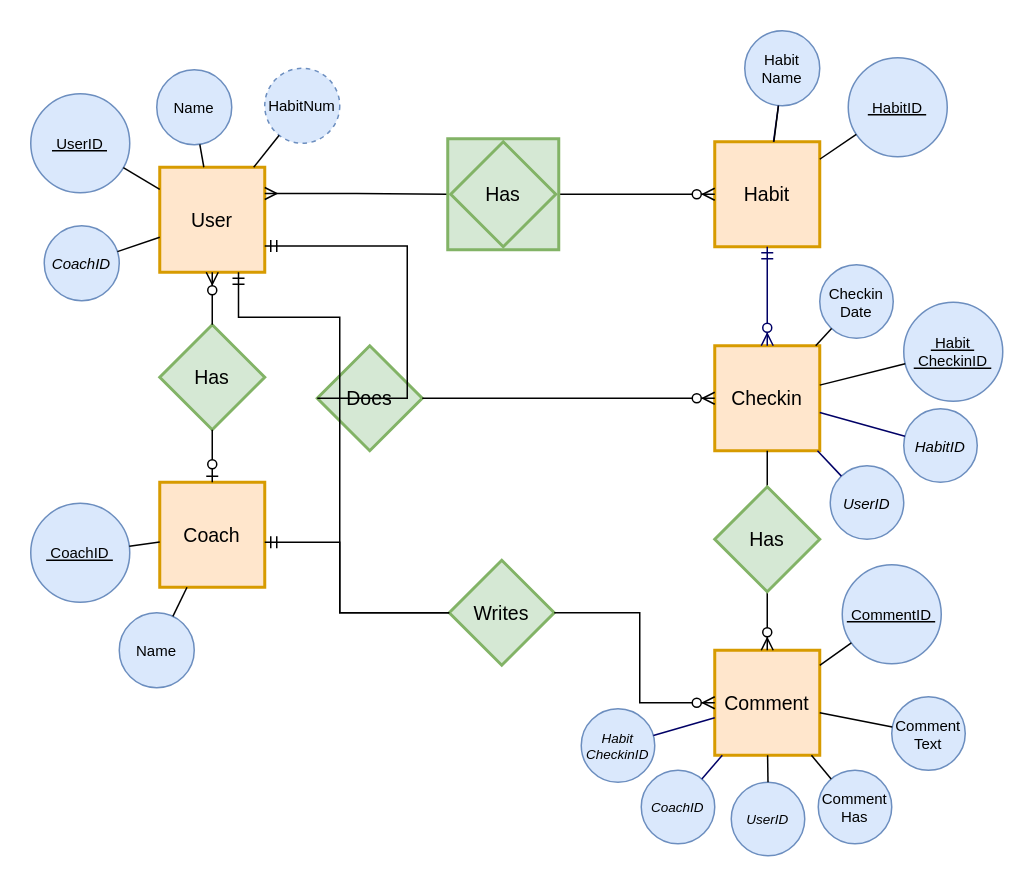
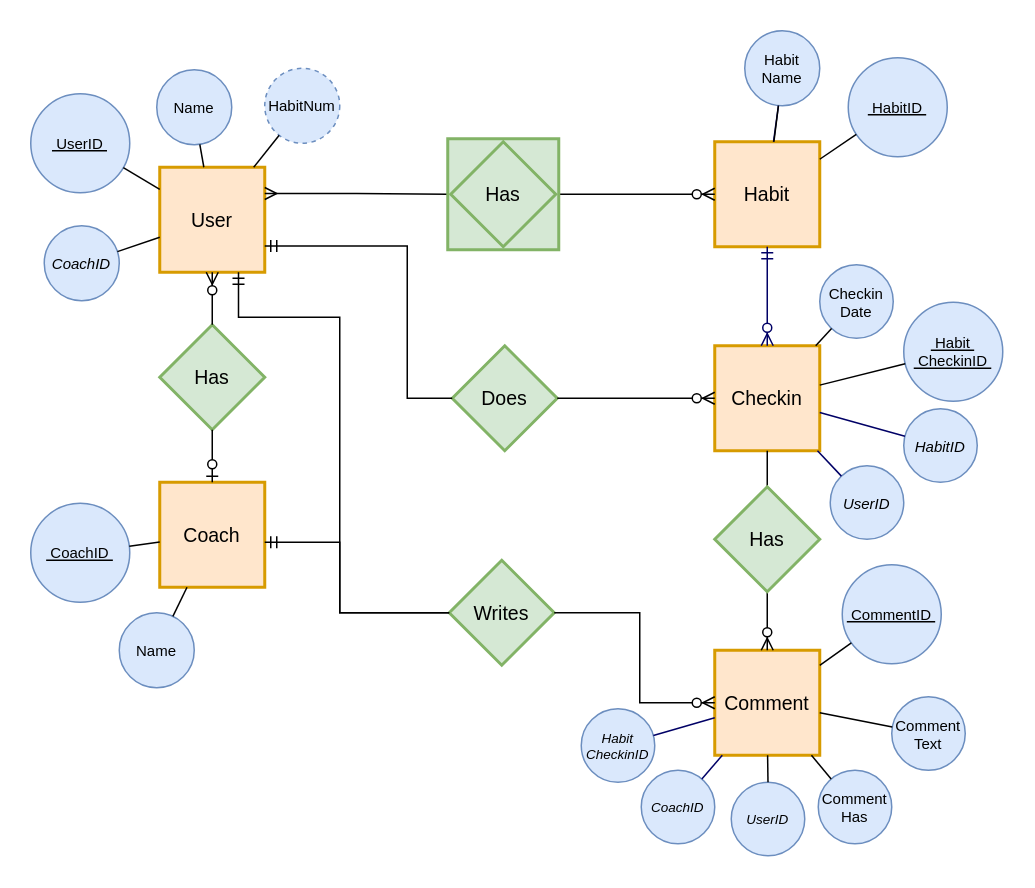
node "Does": moved (370, 398) -> (505, 398)
